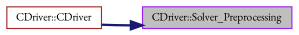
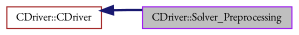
edge "CDriver::CDriver" -> "CDriver::Solver_Preprocessing": reversed
